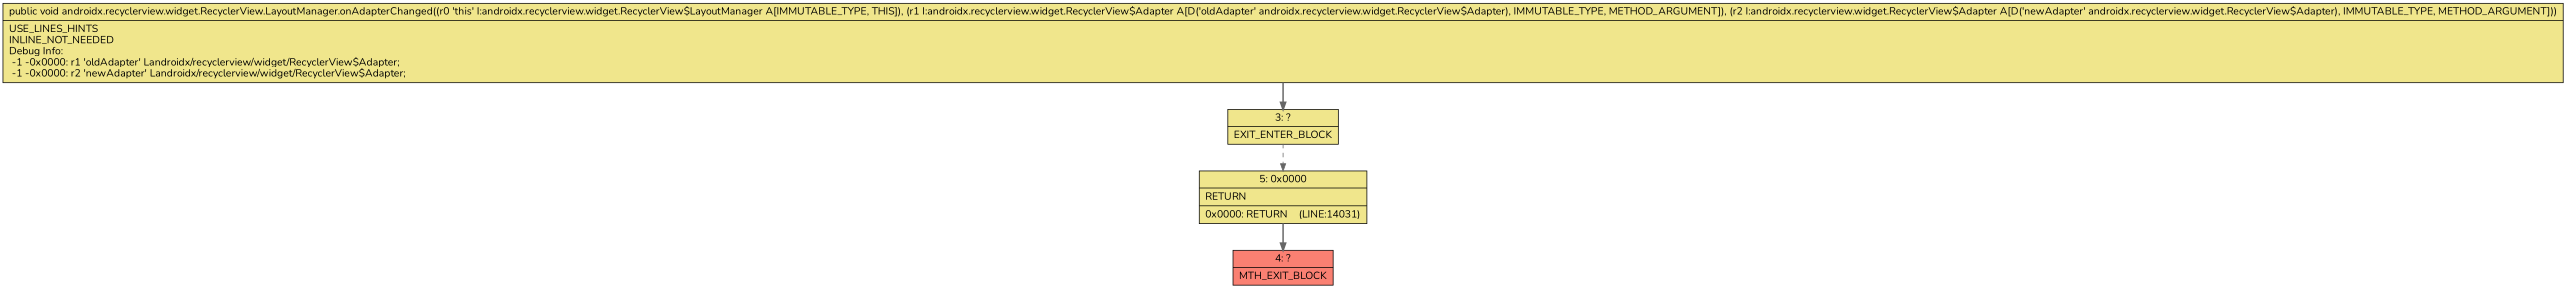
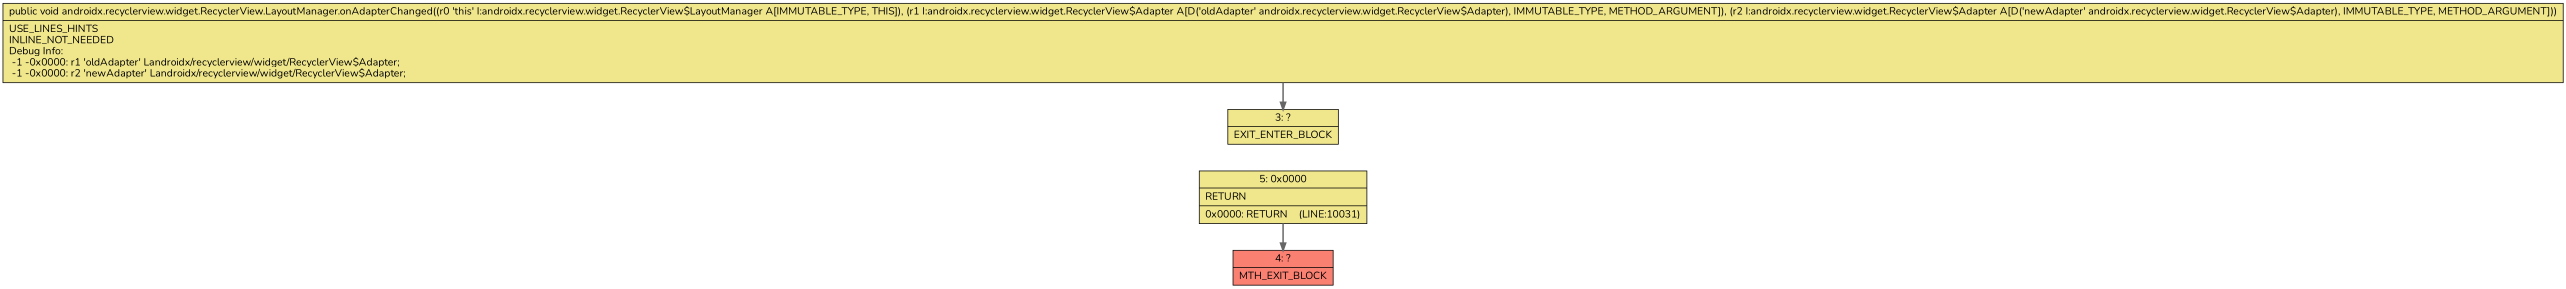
edge "3: ?" -> "5: 0x0000": removed
node "5: 0x0000": text "0x0000: RETURN    (LINE:14031)" -> "0x0000: RETURN    (LINE:10031)"
